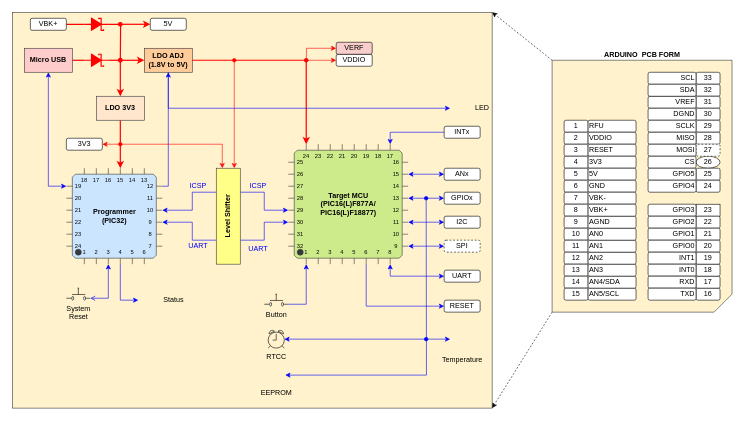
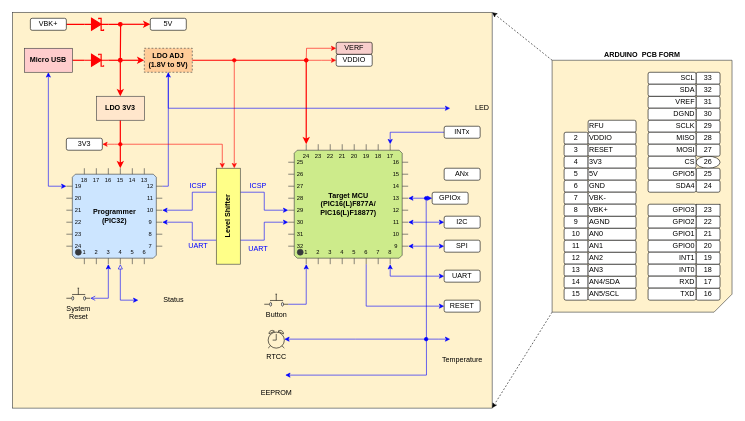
node "LDO ADJ (1.8V to 5V)": style solid -> dashed
node "1": removed
node "27": style dashed -> solid
edge "ANx" -- "Target MCU (PIC16(L)F877A/ PIC16(L)F18877)": removed
node "GPIO4": label "GPIO4" -> "SDA4"
node "GPIOx": moved (462, 198) -> (450, 198)
node "SPI": style dashed -> solid
edge "Programmer (PIC32)" -> "Status": arrowhead none -> block
